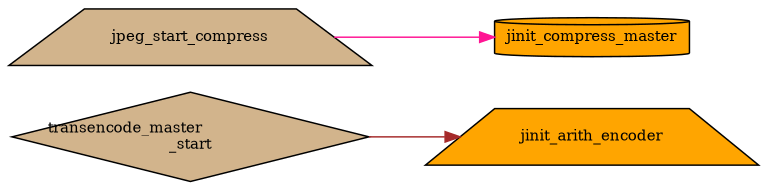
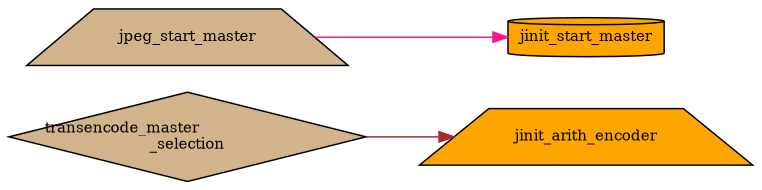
node "jpeg_start_compress": label "jpeg_start_compress" -> "jpeg_start_master"
node "jinit_compress_master": label "jinit_compress_master" -> "jinit_start_master"
node "transencode_master _start": label "transencode_master _start" -> "transencode_master _selection"
